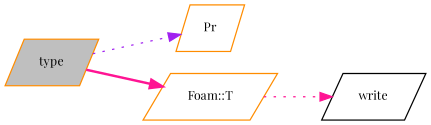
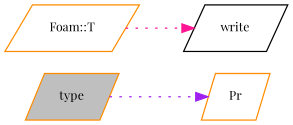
edge "type" -> "Foam::T": removed
